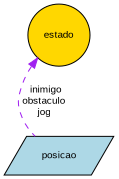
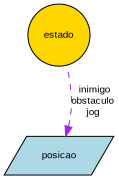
edge "posicao" -> "estado": reversed
